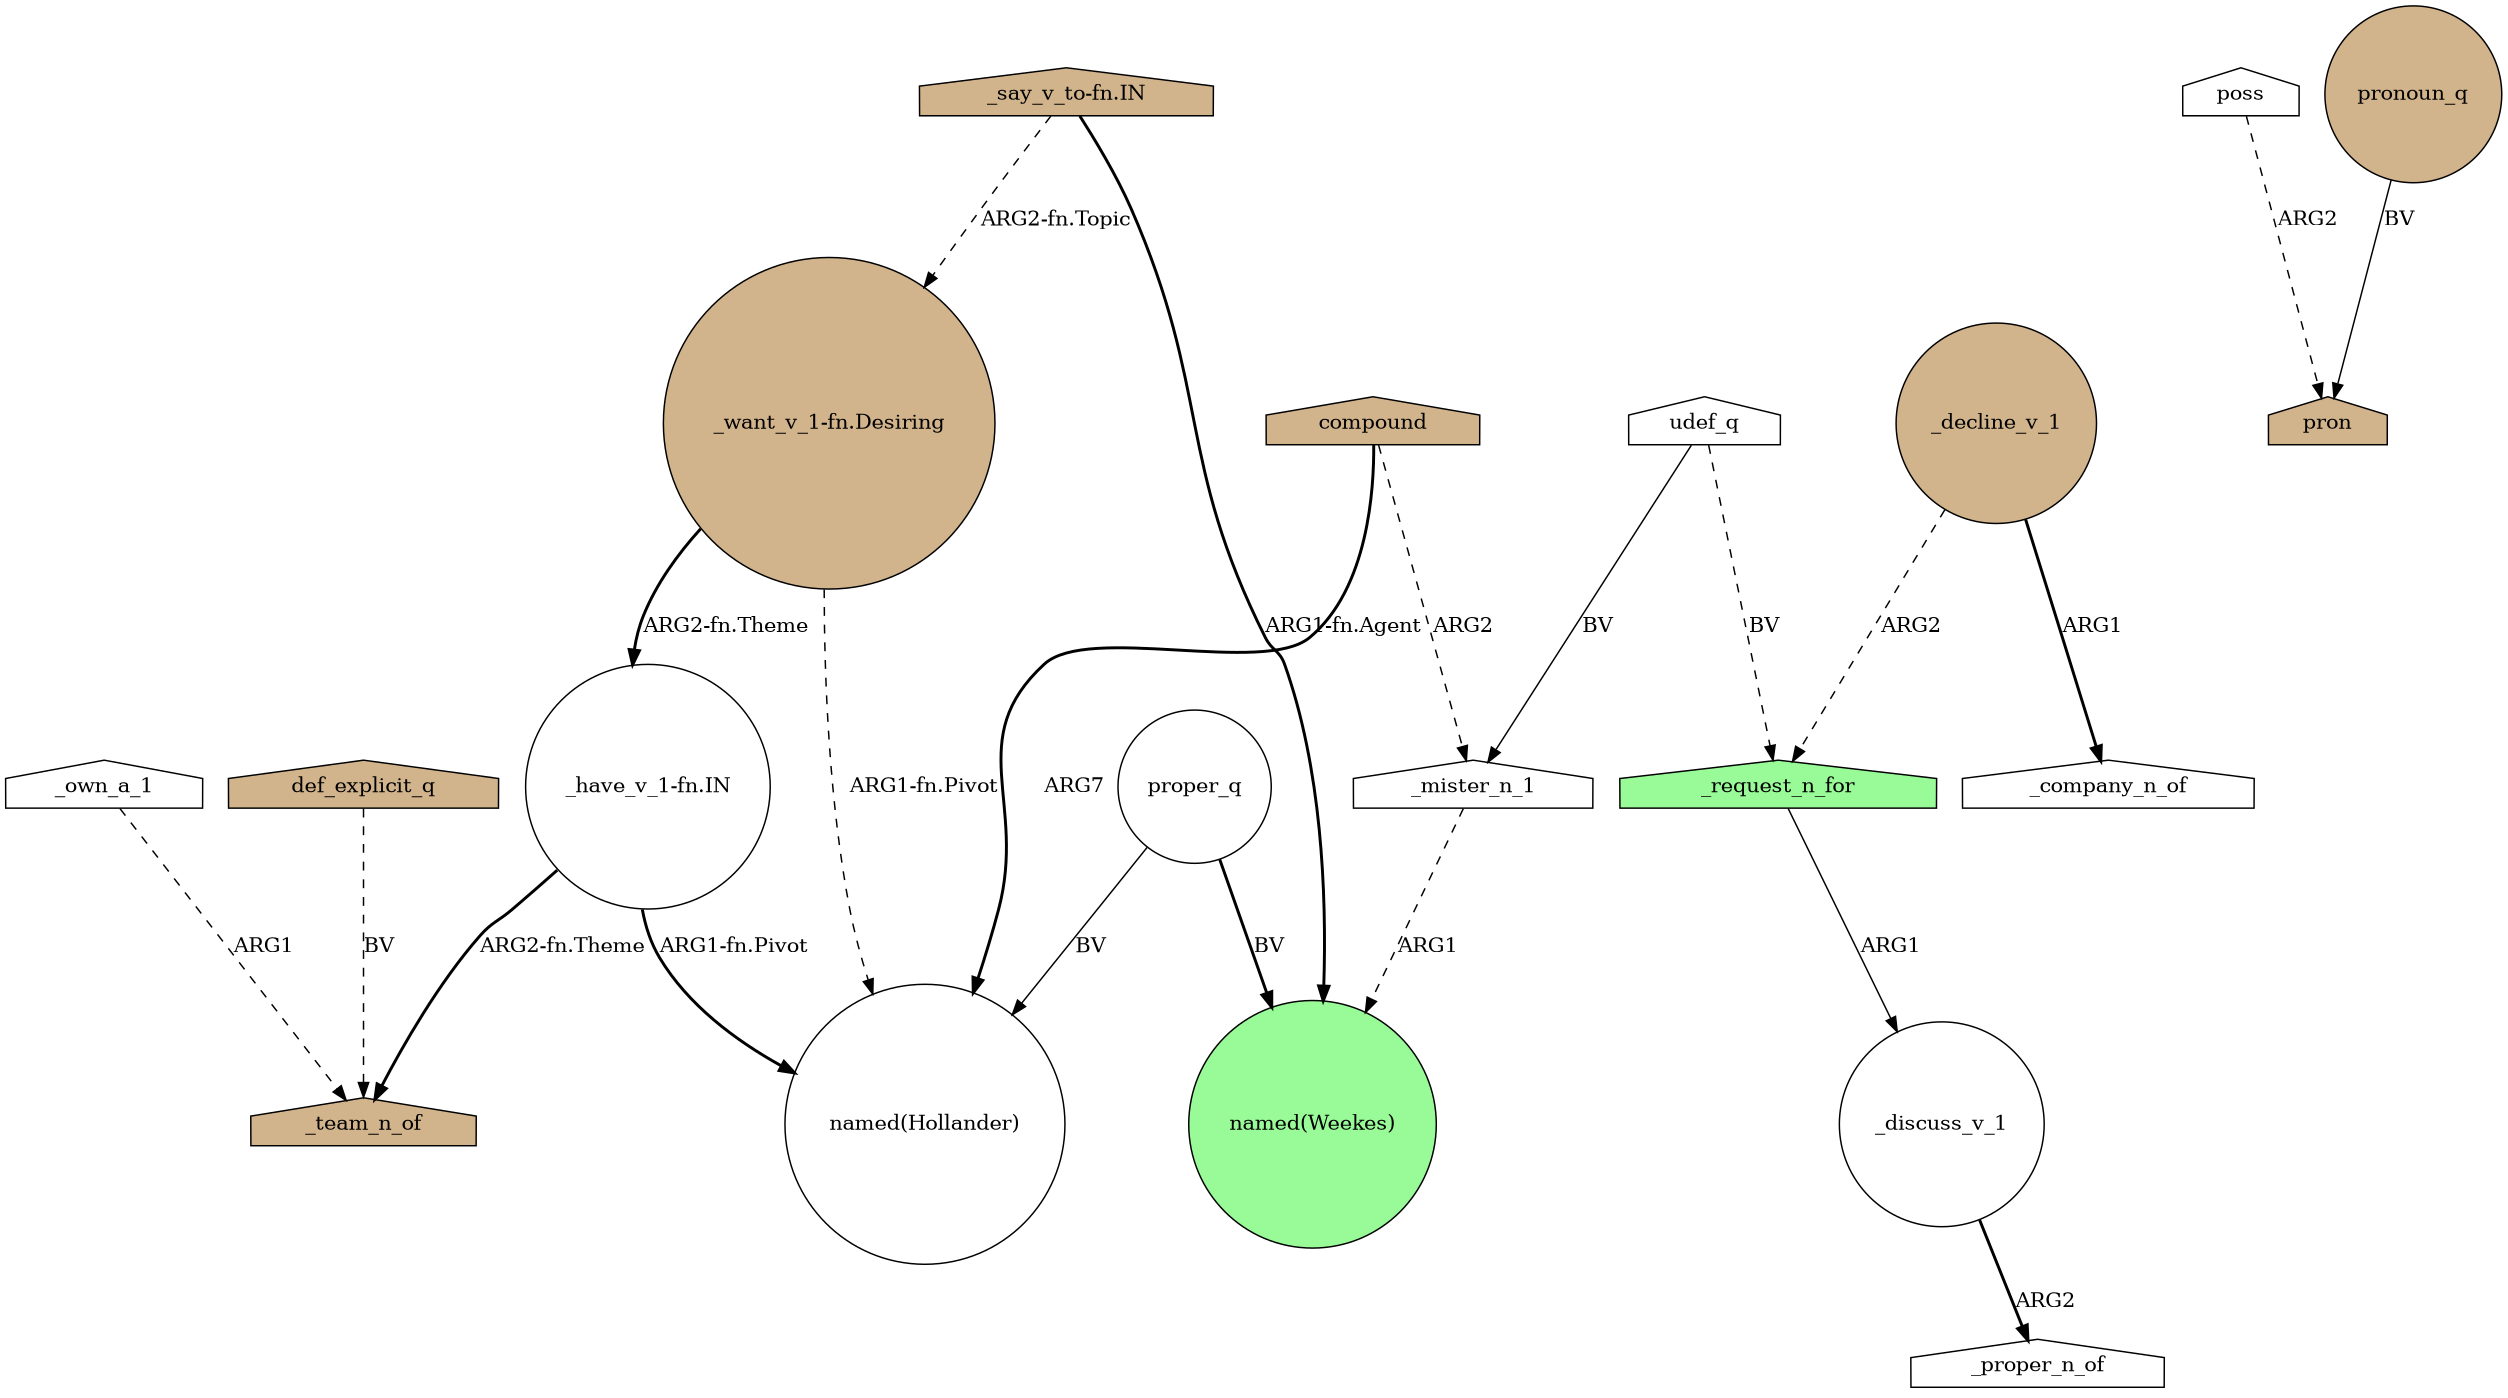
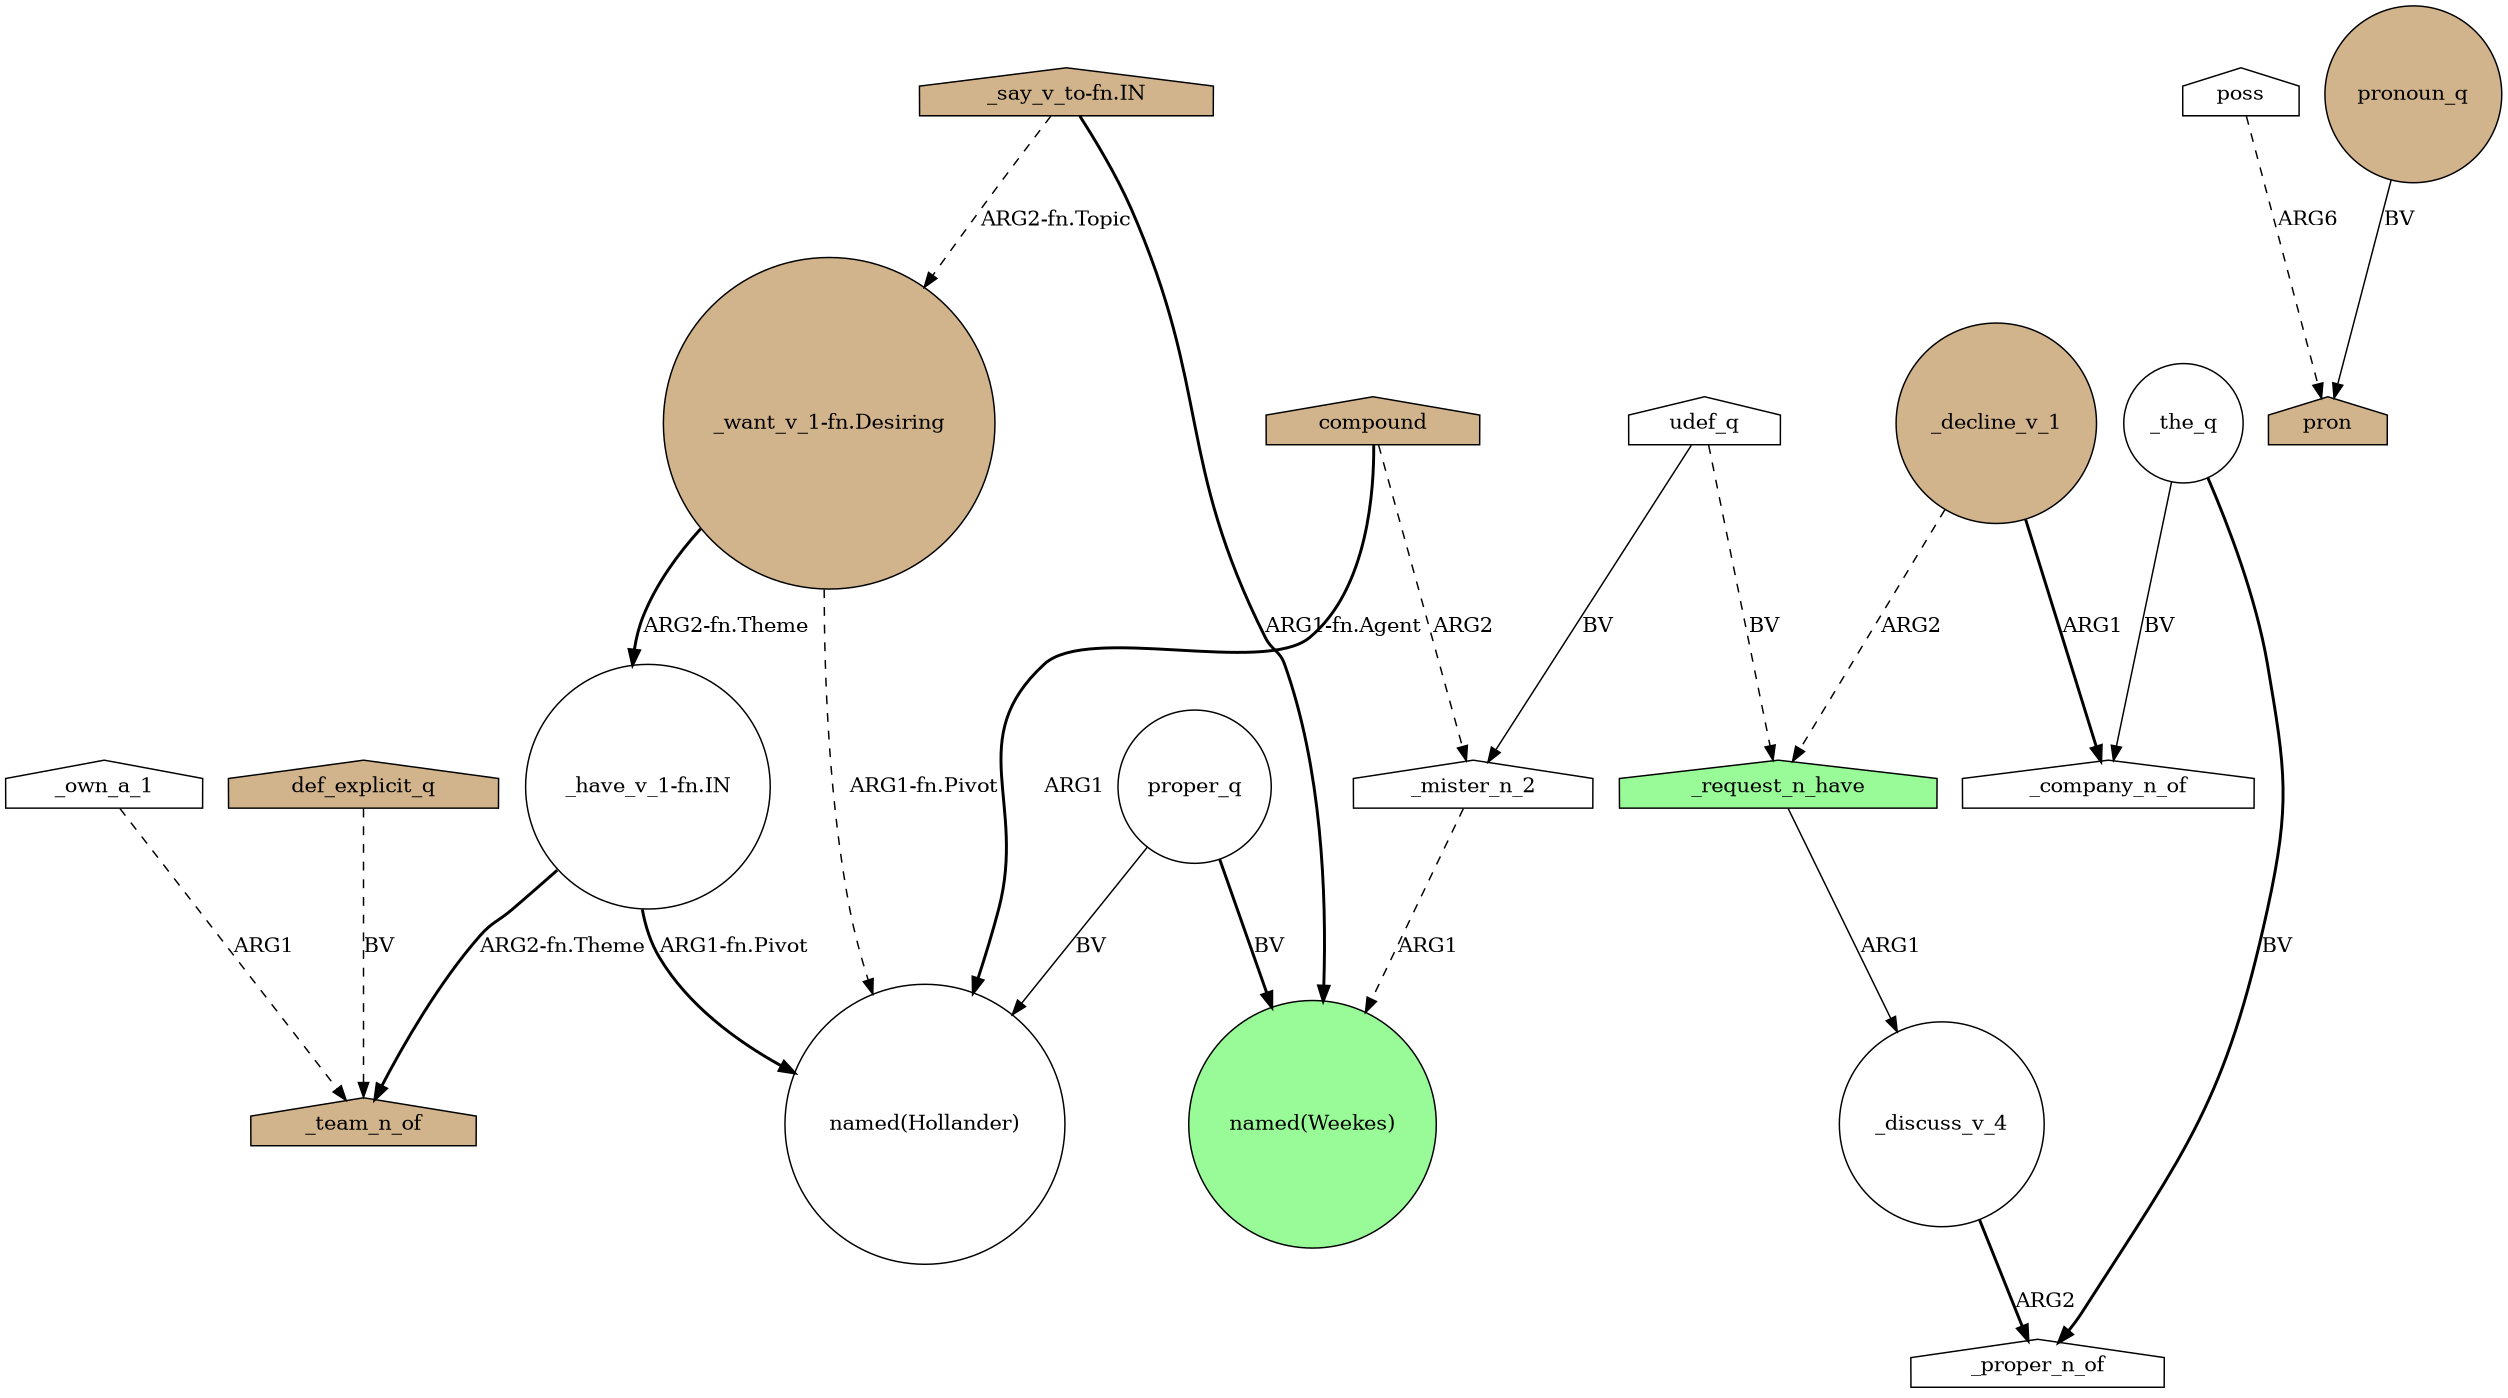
edge "poss" -> "pron": label "ARG2" -> "ARG6"
node "_the_q": added
edge "compound" -> "named(Hollander)": label "ARG7" -> "ARG1"
node "_mister_n_1": label "_mister_n_1" -> "_mister_n_2"
node "_request_n_for": label "_request_n_for" -> "_request_n_have"
node "_discuss_v_1": label "_discuss_v_1" -> "_discuss_v_4"
